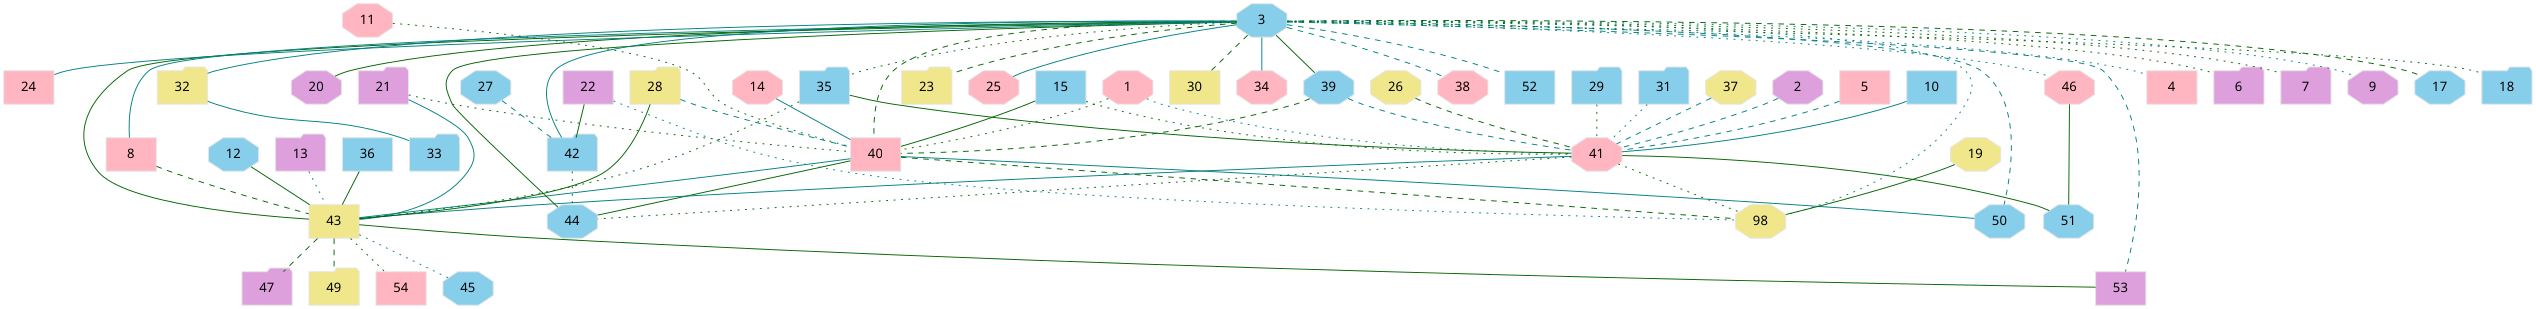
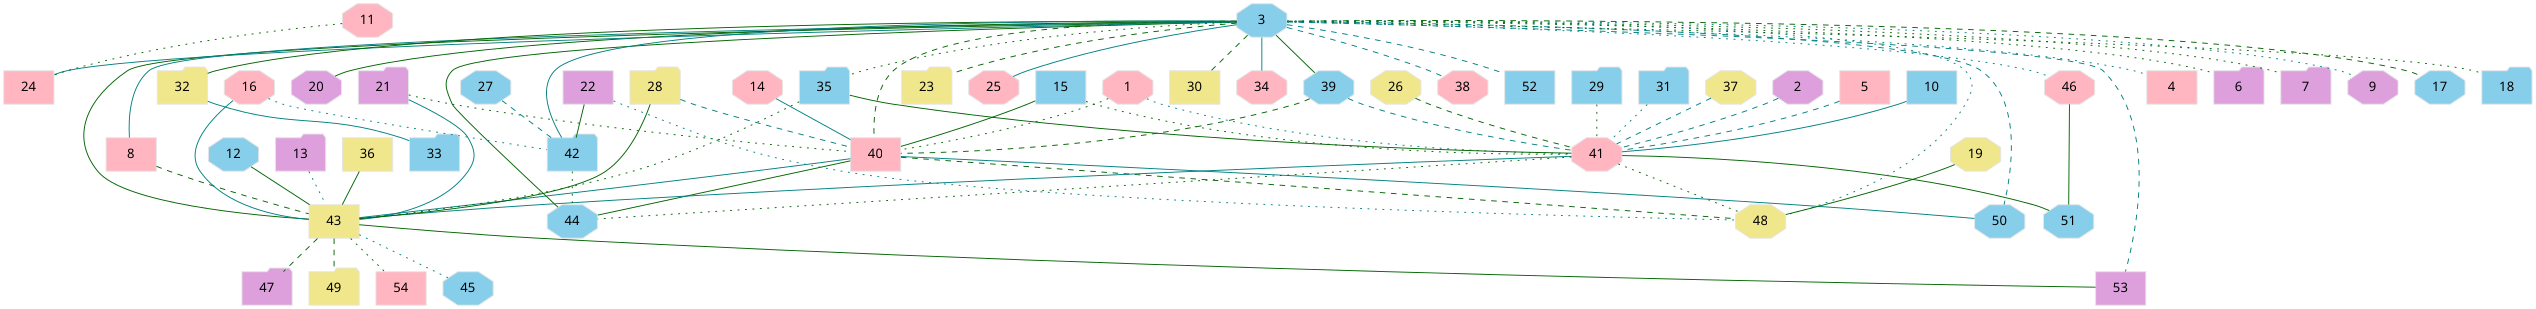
edge "3" -- "32": color teal -> darkgreen
edge "11" -- "40": now "11" -- "24"
node "16": added
node "36": fillcolor skyblue -> khaki
node "98": label "98" -> "48"
